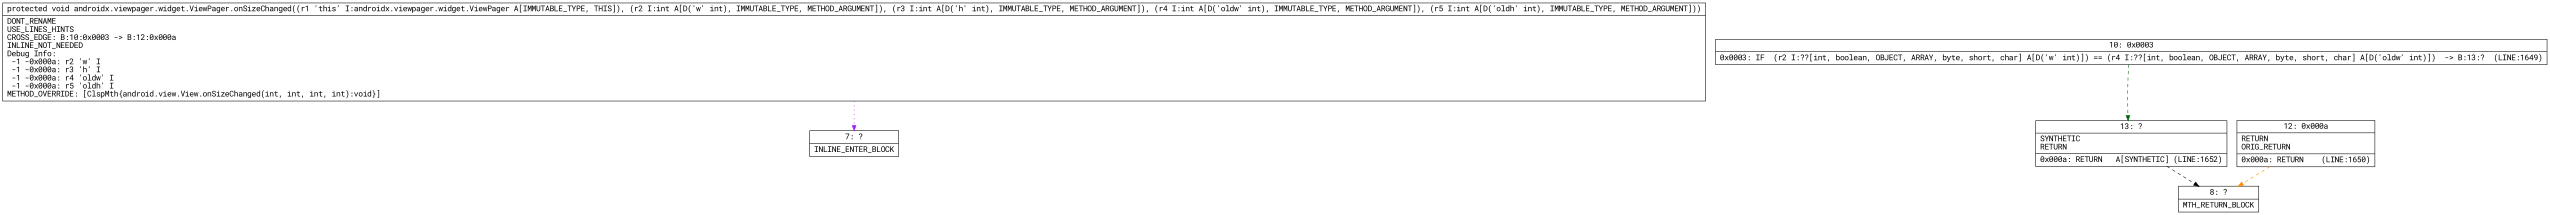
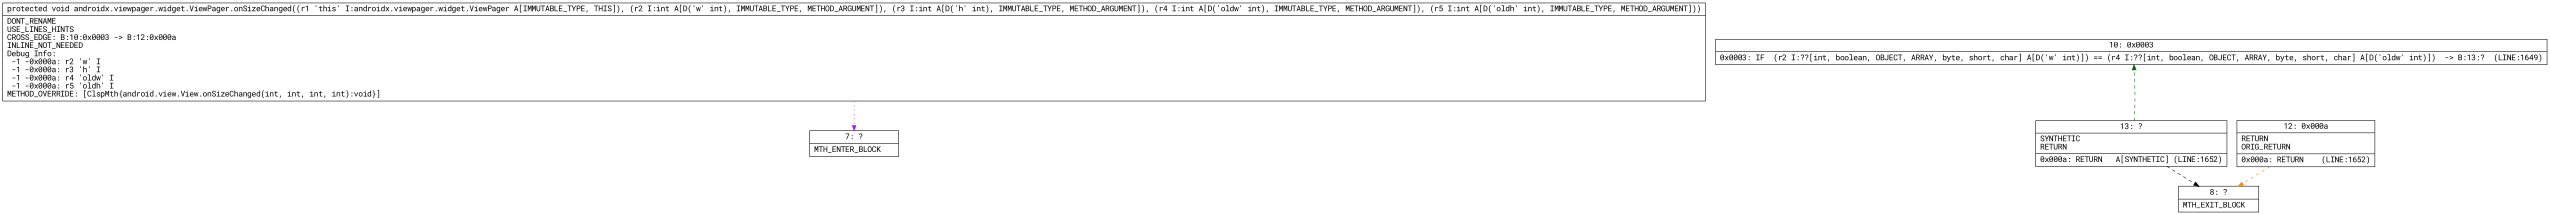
edge "10: 0x0003" -> "13: ?": reversed
node "7: ?": text "INLINE_ENTER_BLOCK" -> "MTH_ENTER_BLOCK"
node "12: 0x000a": text "0x000a: RETURN    (LINE:1650)" -> "0x000a: RETURN    (LINE:1652)"
node "8: ?": text "MTH_RETURN_BLOCK" -> "MTH_EXIT_BLOCK"
